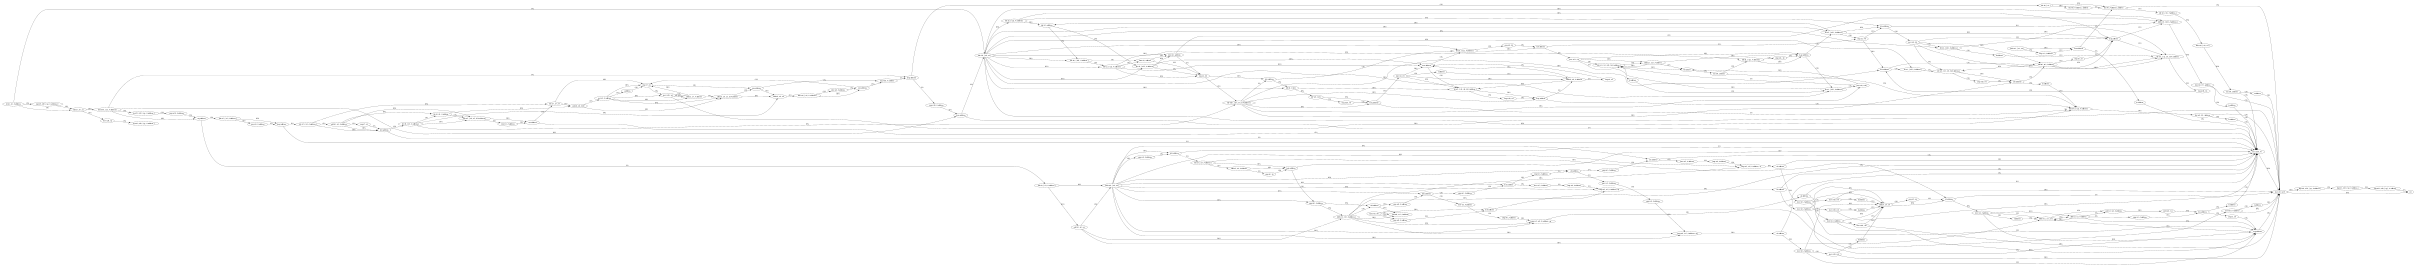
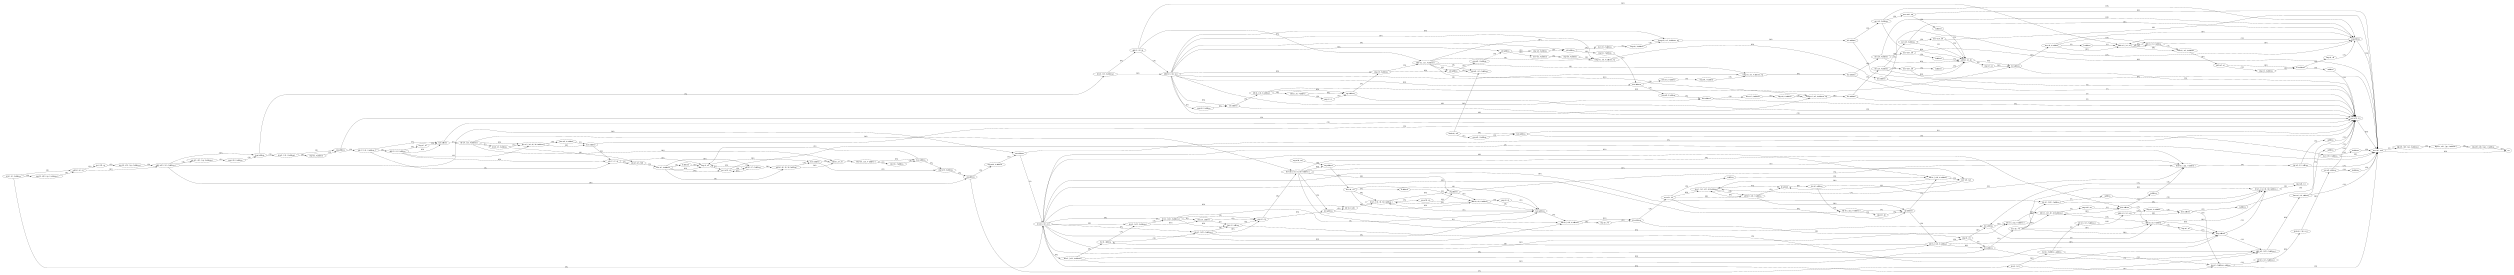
node "ldr w0 , [ x3 ]": removed
edge "sub x8 , x8 , # ldr" -> "add x6 , x8 , x5 , lsl # address": removed, label "DFG"
edge "add x5 , x4 , # address" -> "lsl x8 , x5 , # address": now "add x5 , x4 , # address" -> "sub x7 , x7 , x4"
edge "stp x19 , x20 , [ sp , # address ]" -> "ldrb w10 , [ x5 , # address ]": added, label "CFG"
edge "add x3 , x3 , # address" -> "cmp w2 , # address": now "uxtb w2 , w2" -> "cmp w2 , # address"
node "ldr x1 , [ x3 , # address ]": added
